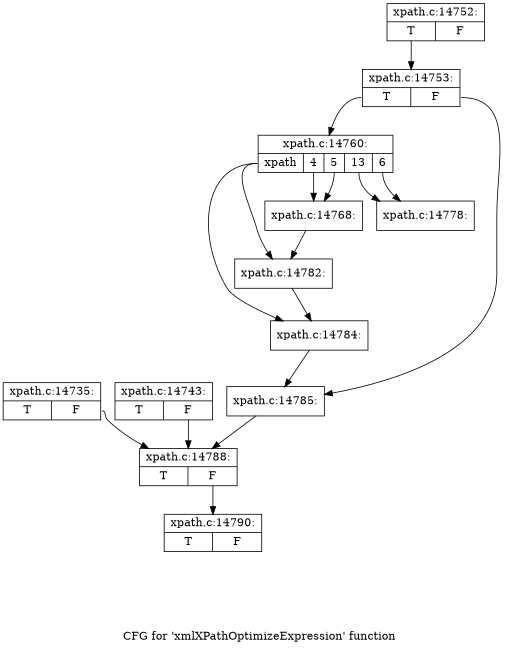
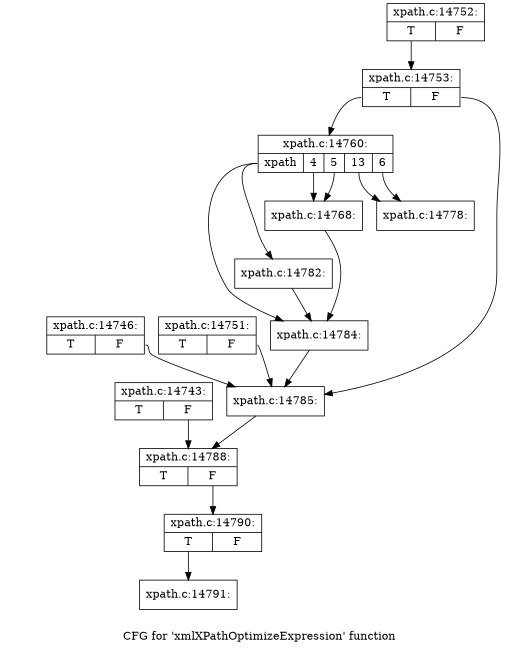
edge "xpath.c:14768:" -> "xpath.c:14782:": now "xpath.c:14768:" -> "xpath.c:14784:"
node "xpath.c:14746:": added
node "xpath.c:14751:": added
node "xpath.c:14735:": removed
node "xpath.c:14791:": added
